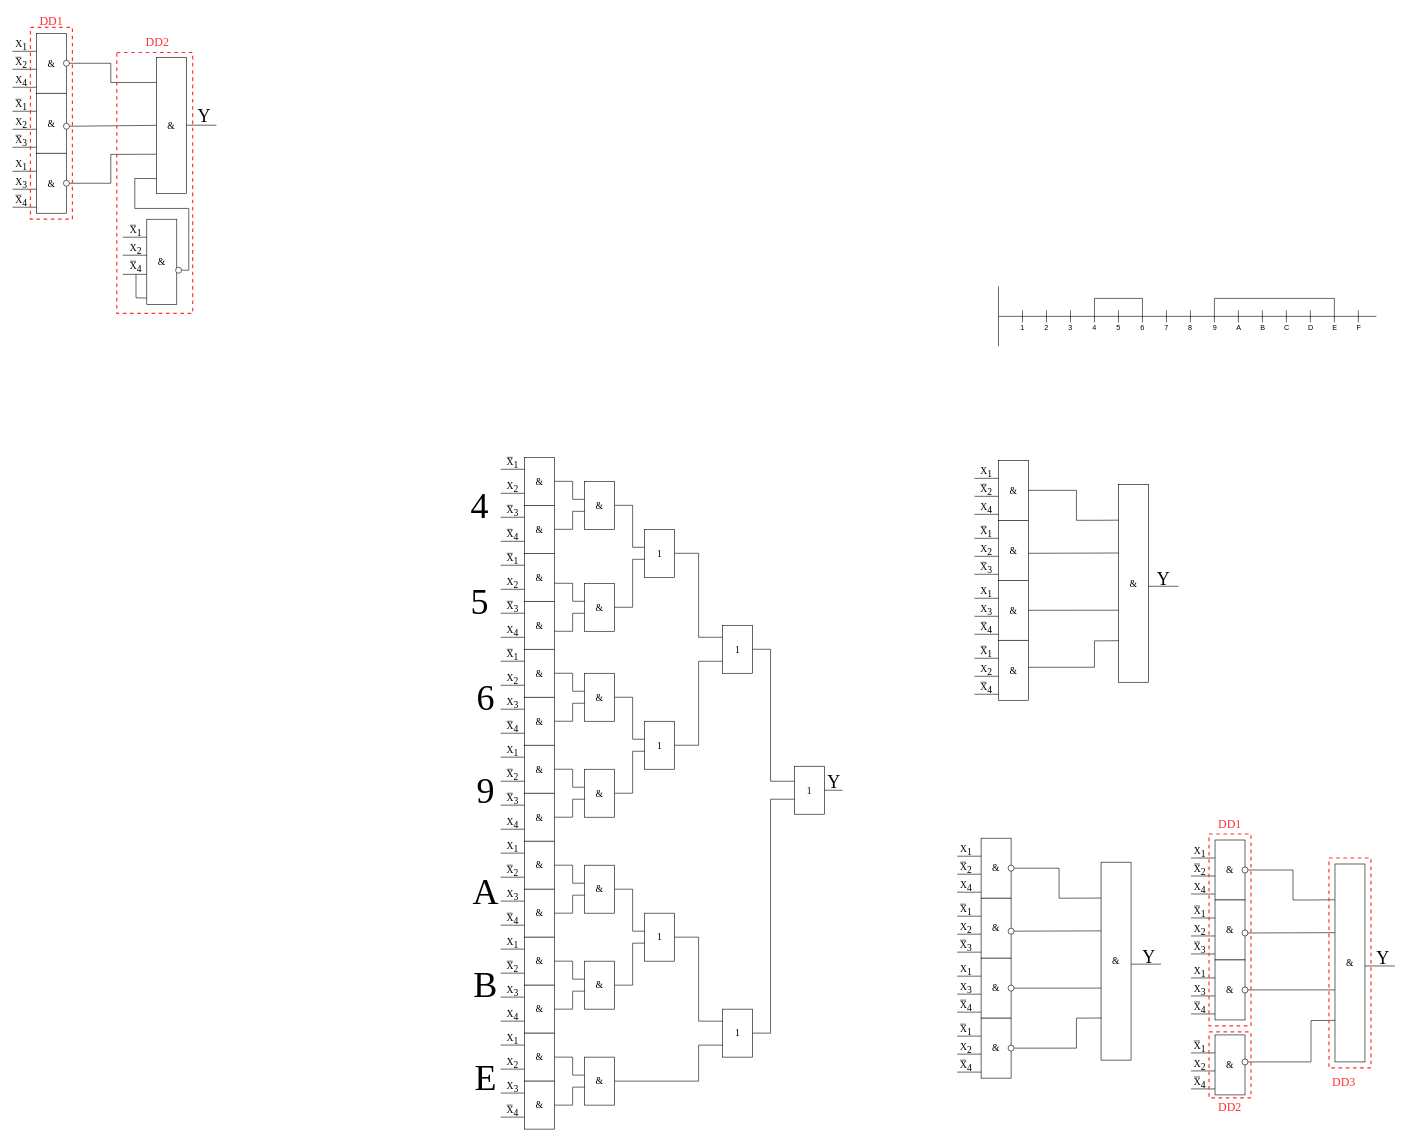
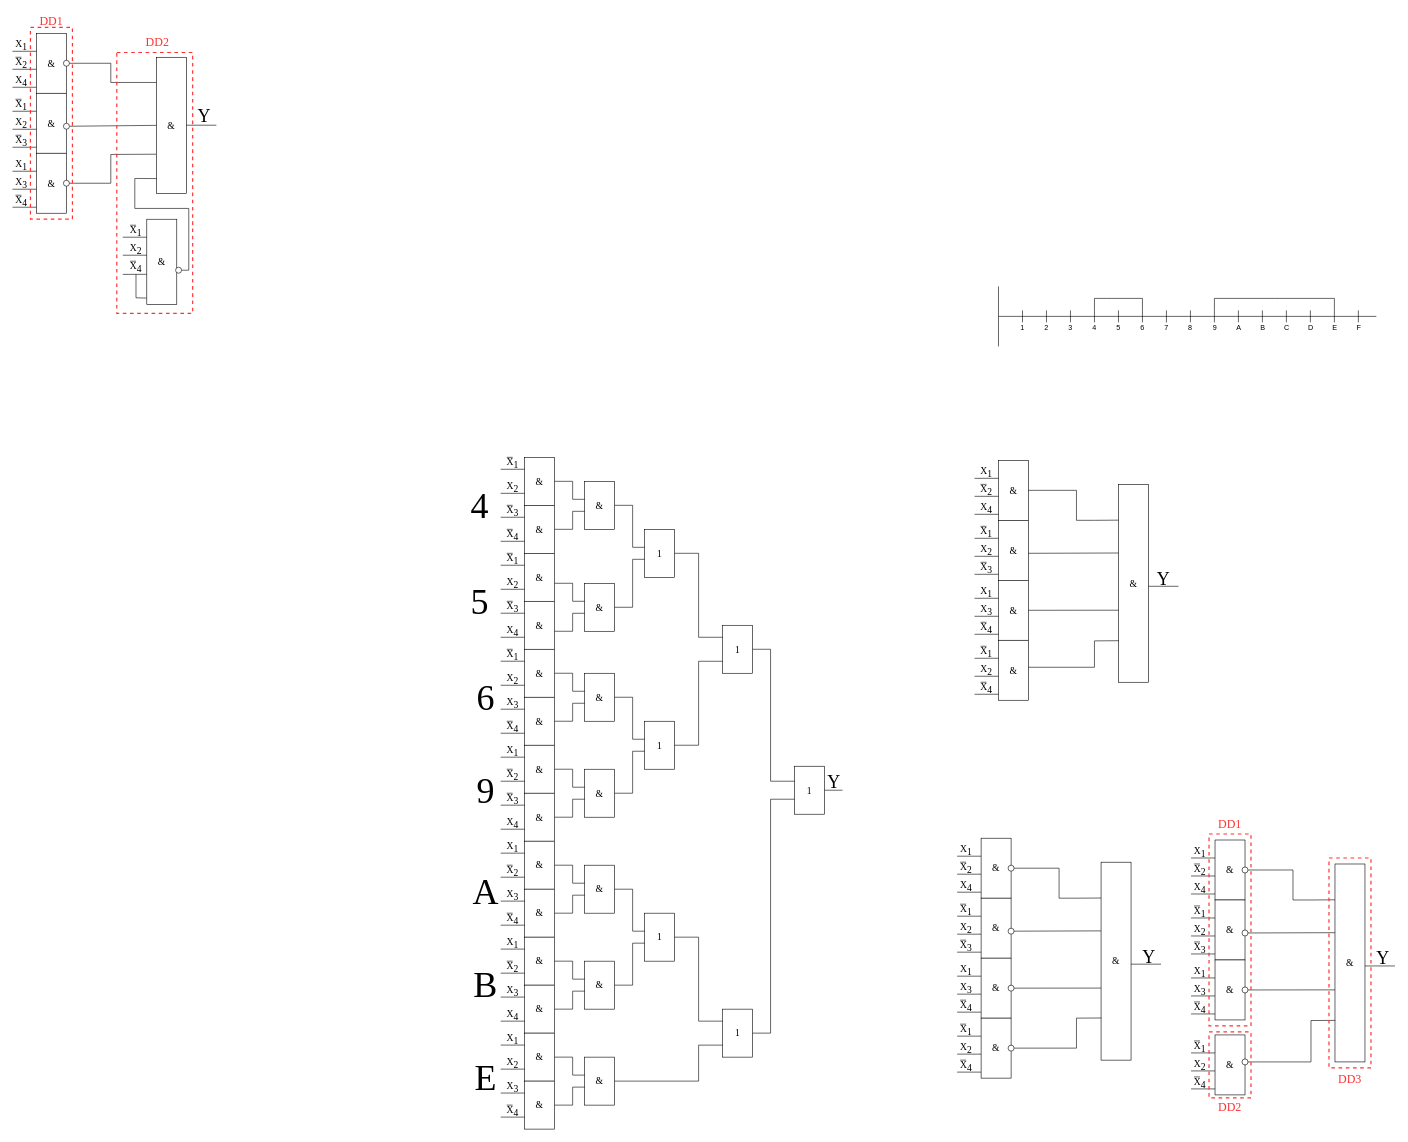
node "DD3": moved (1344, 1081) -> (1350, 1078)
